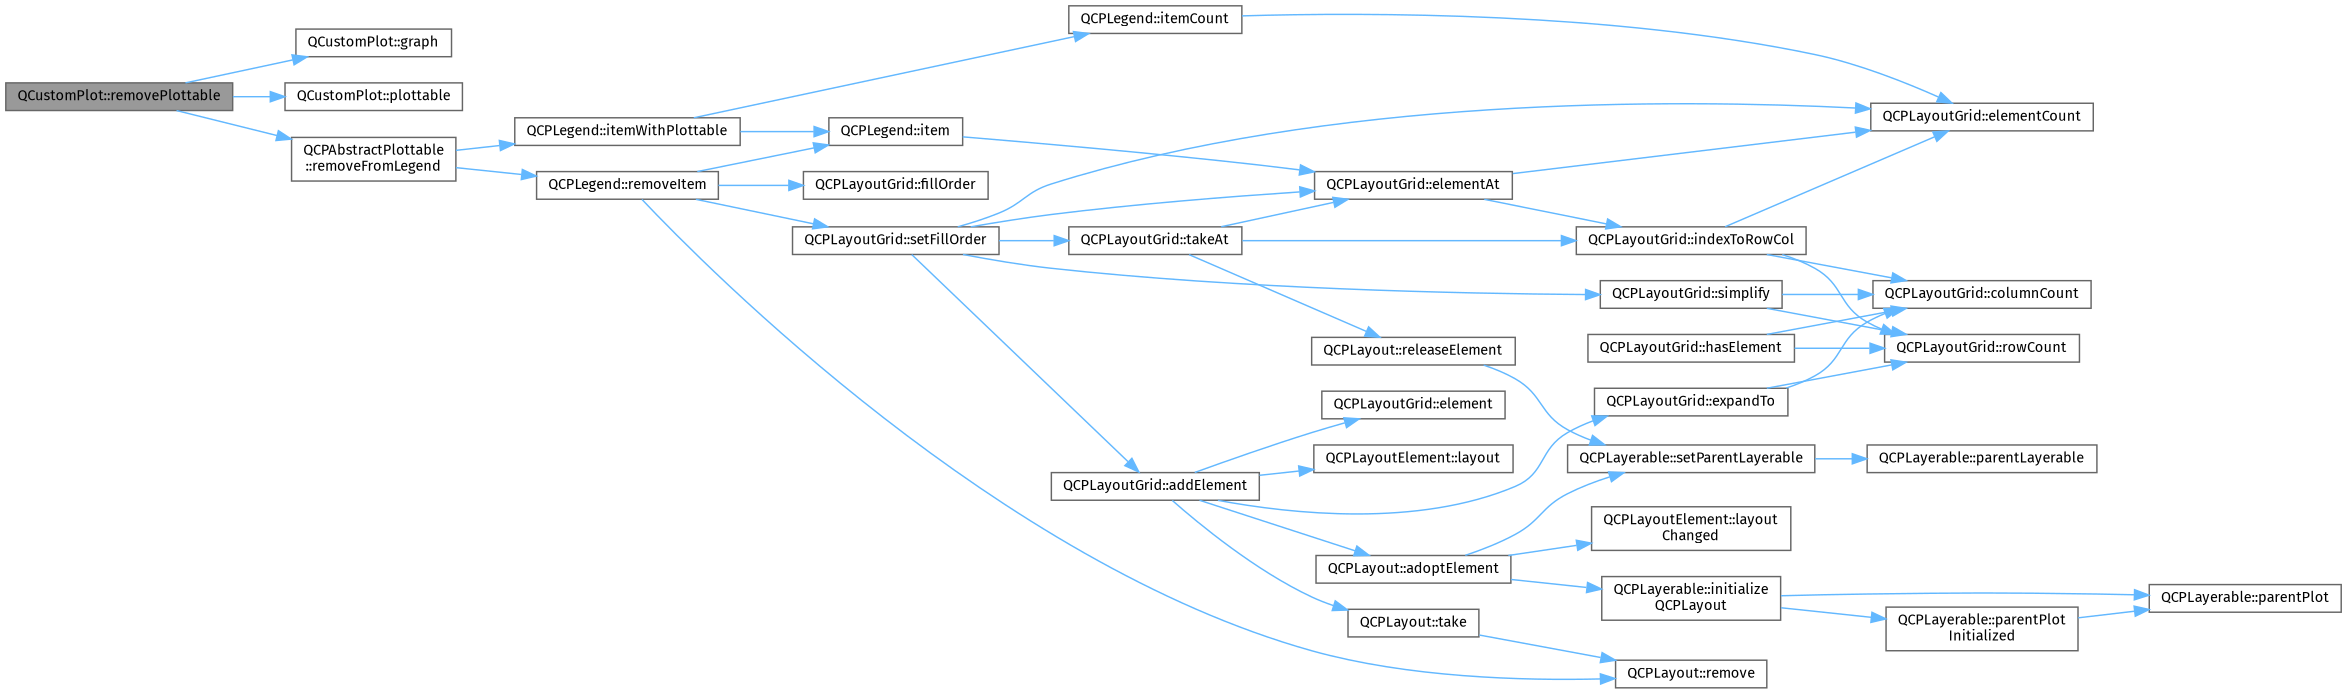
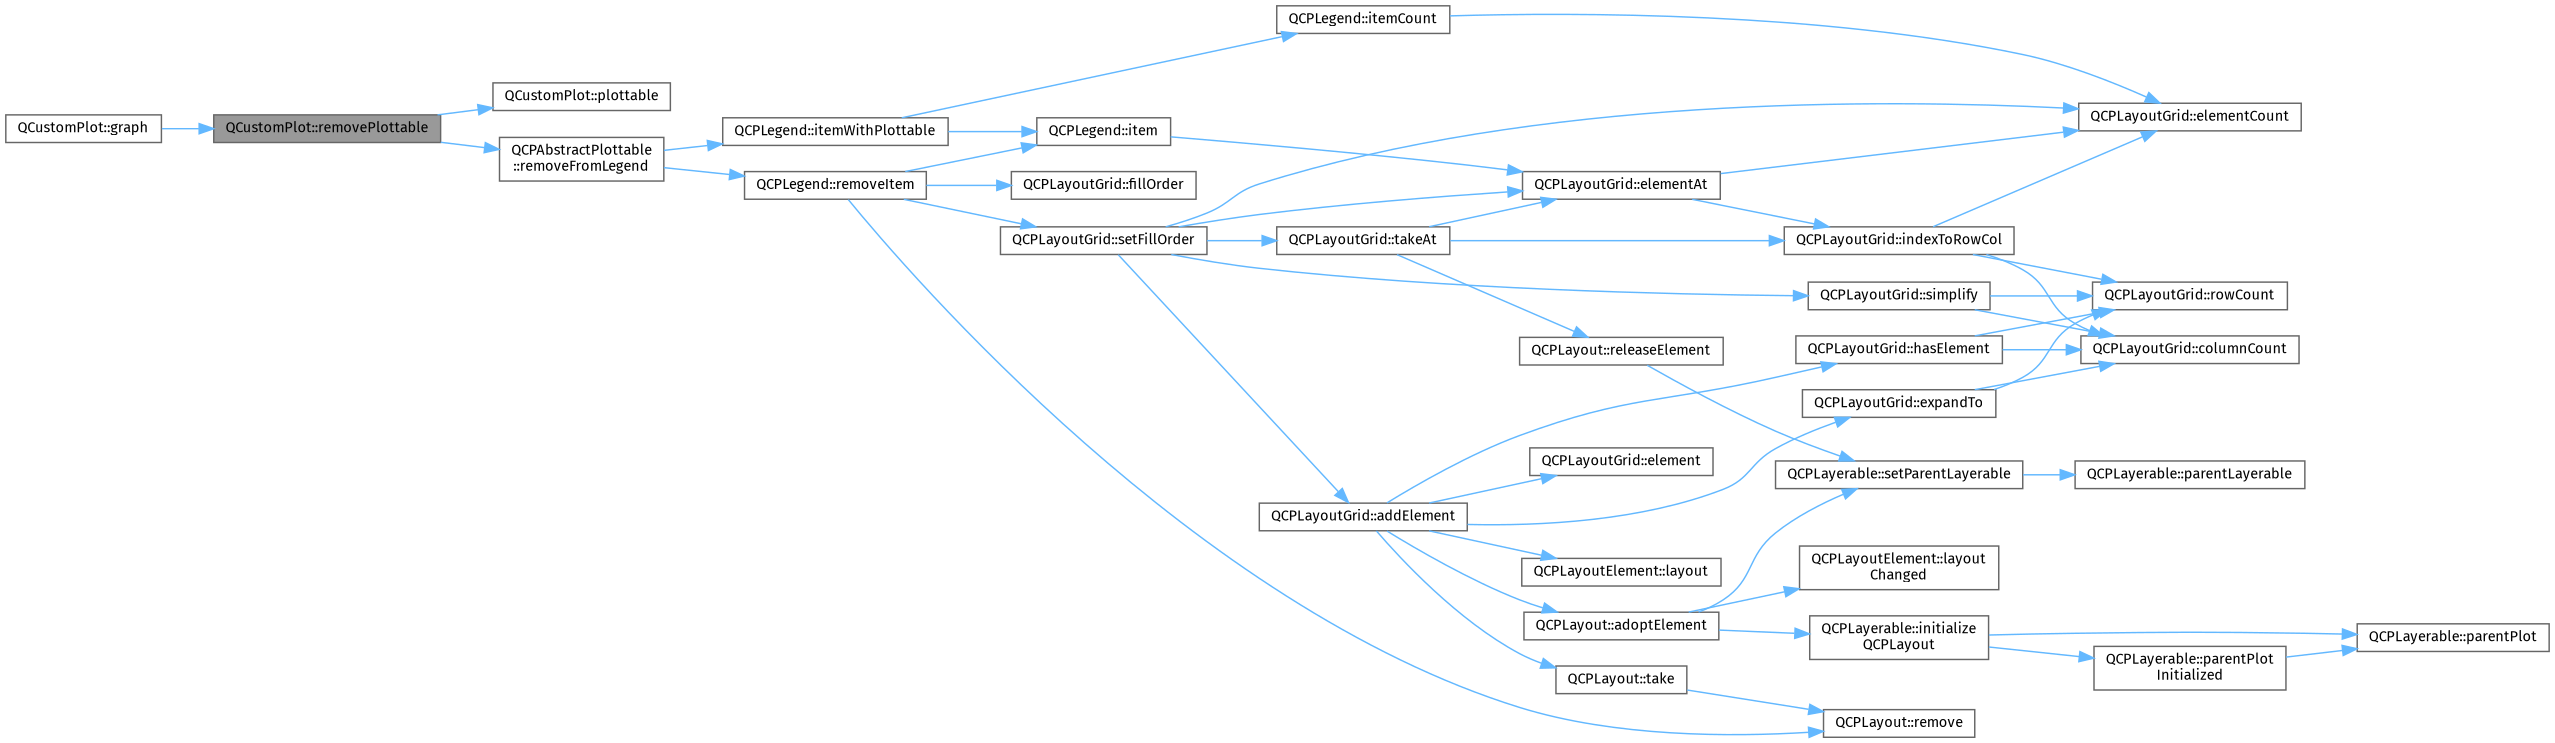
edge "QCustomPlot::removePlottable" -> "QCustomPlot::graph": reversed
edge "QCPLayoutGrid::addElement" -> "QCPLayoutGrid::hasElement": added
